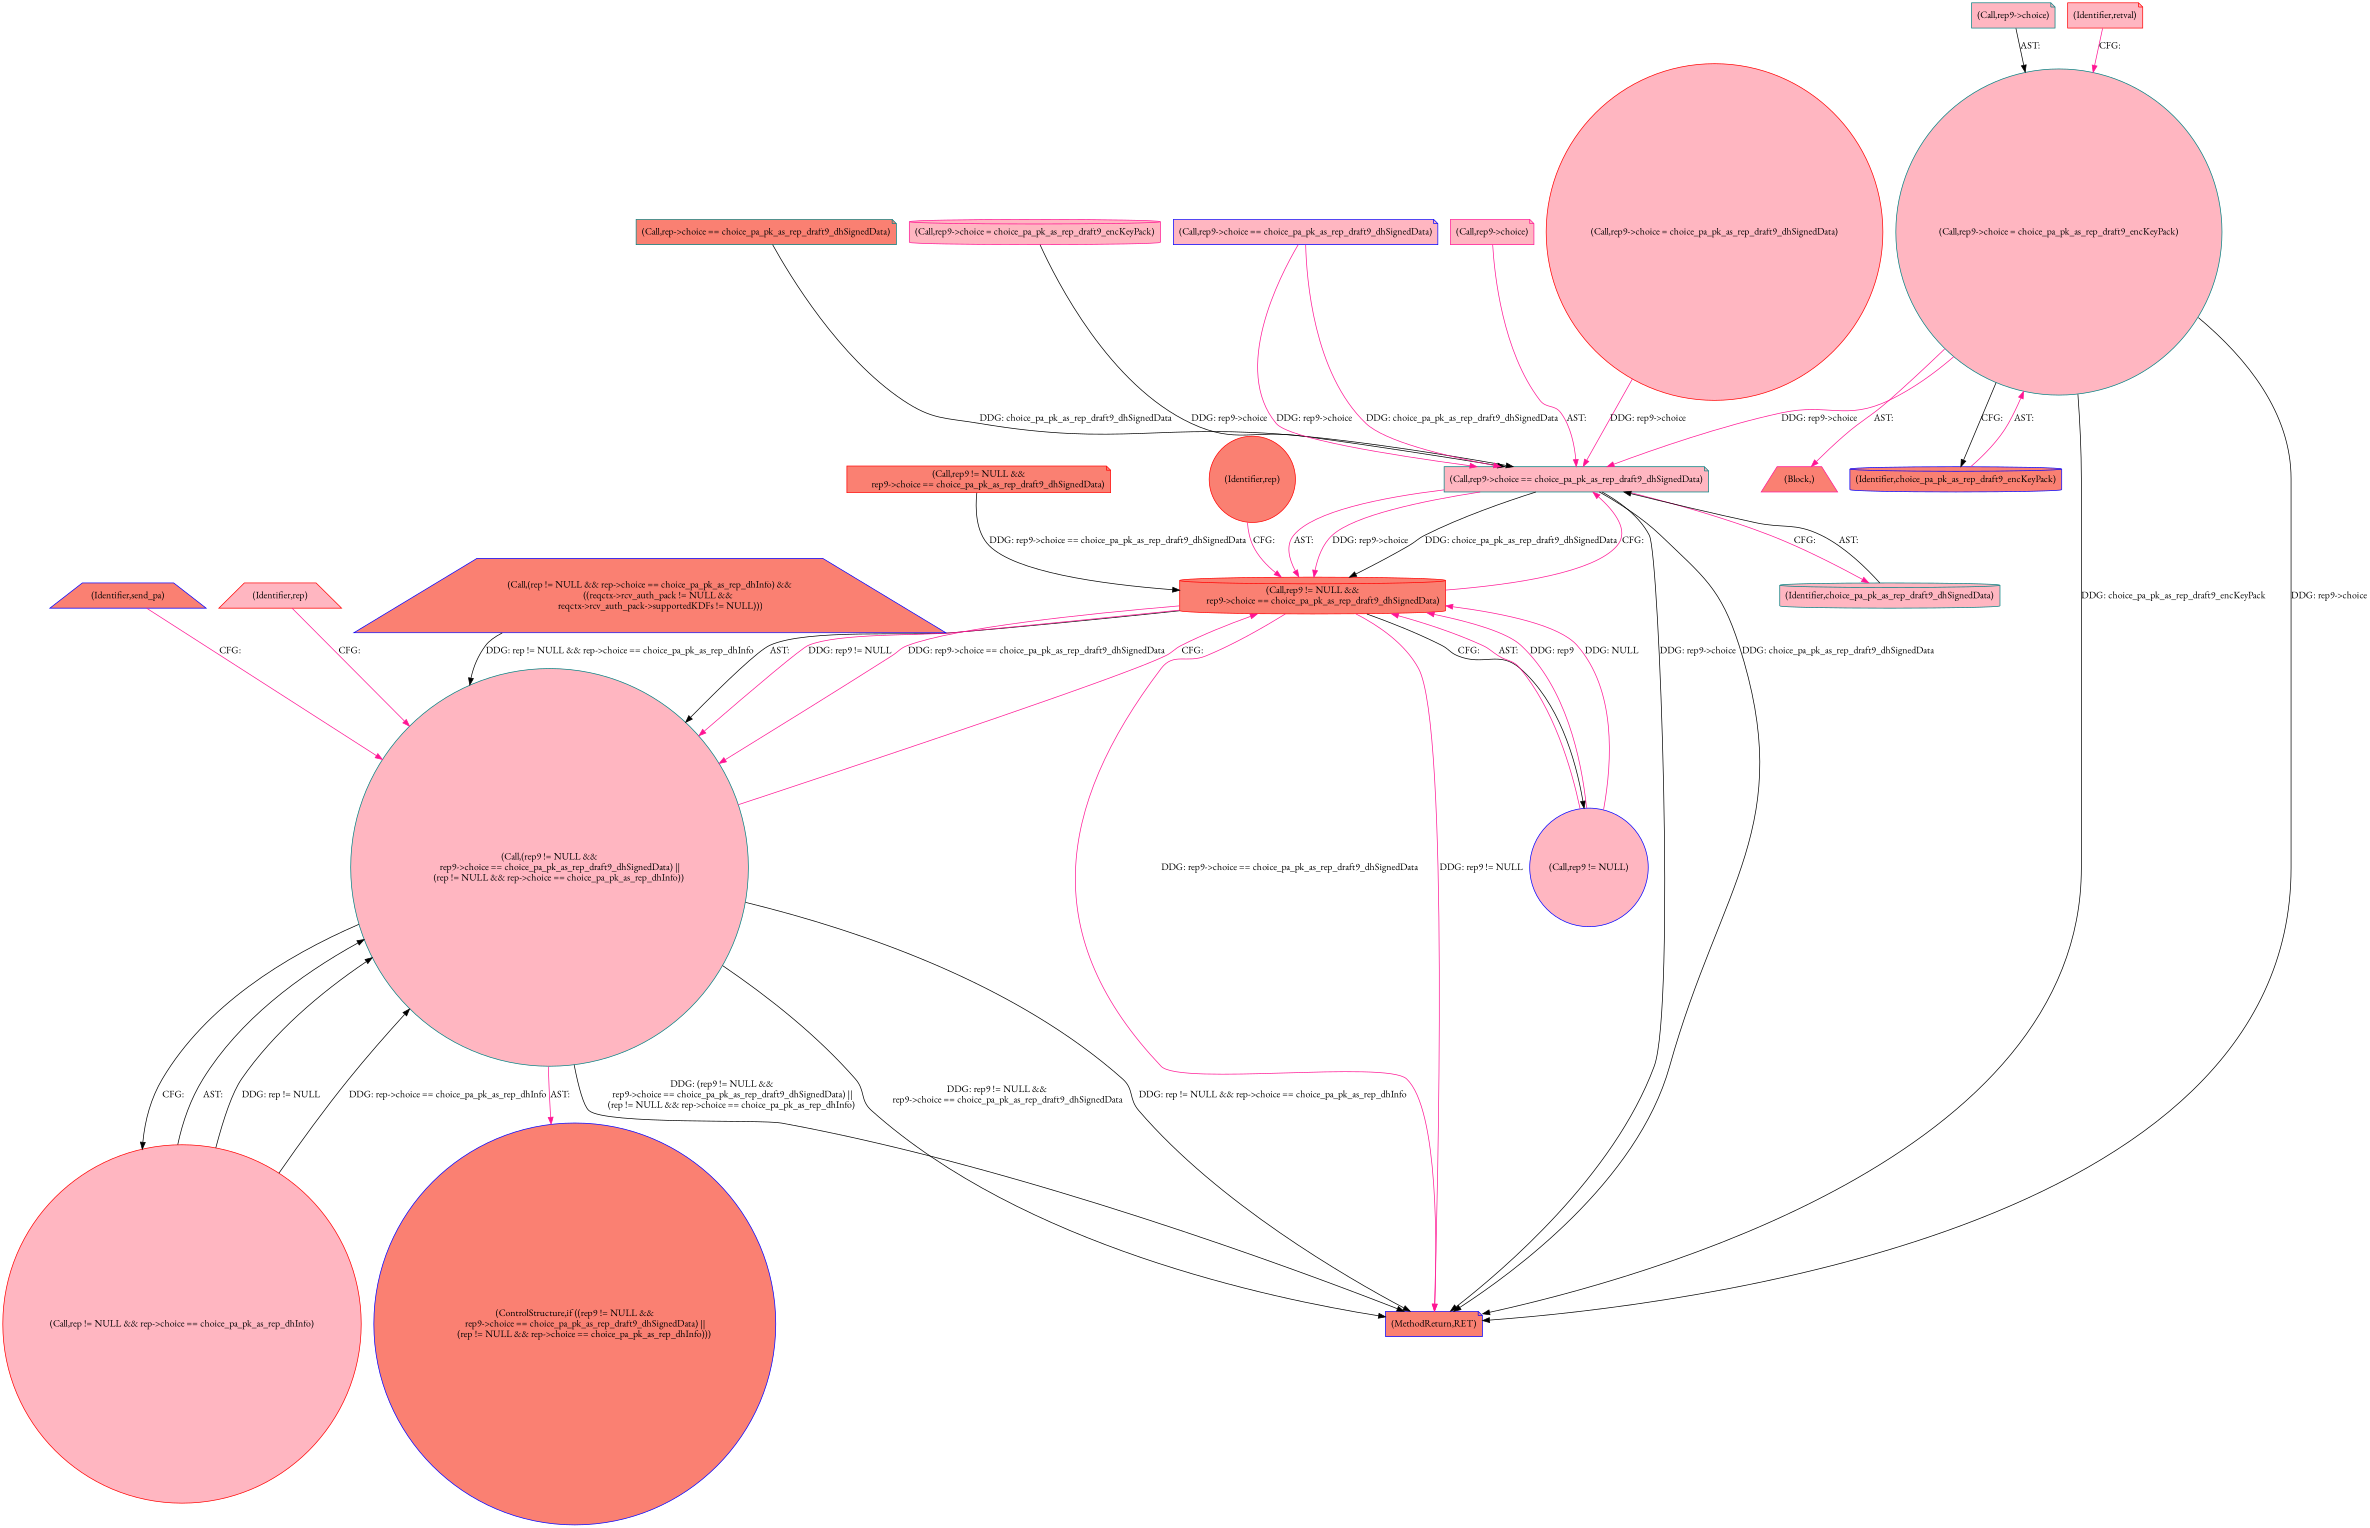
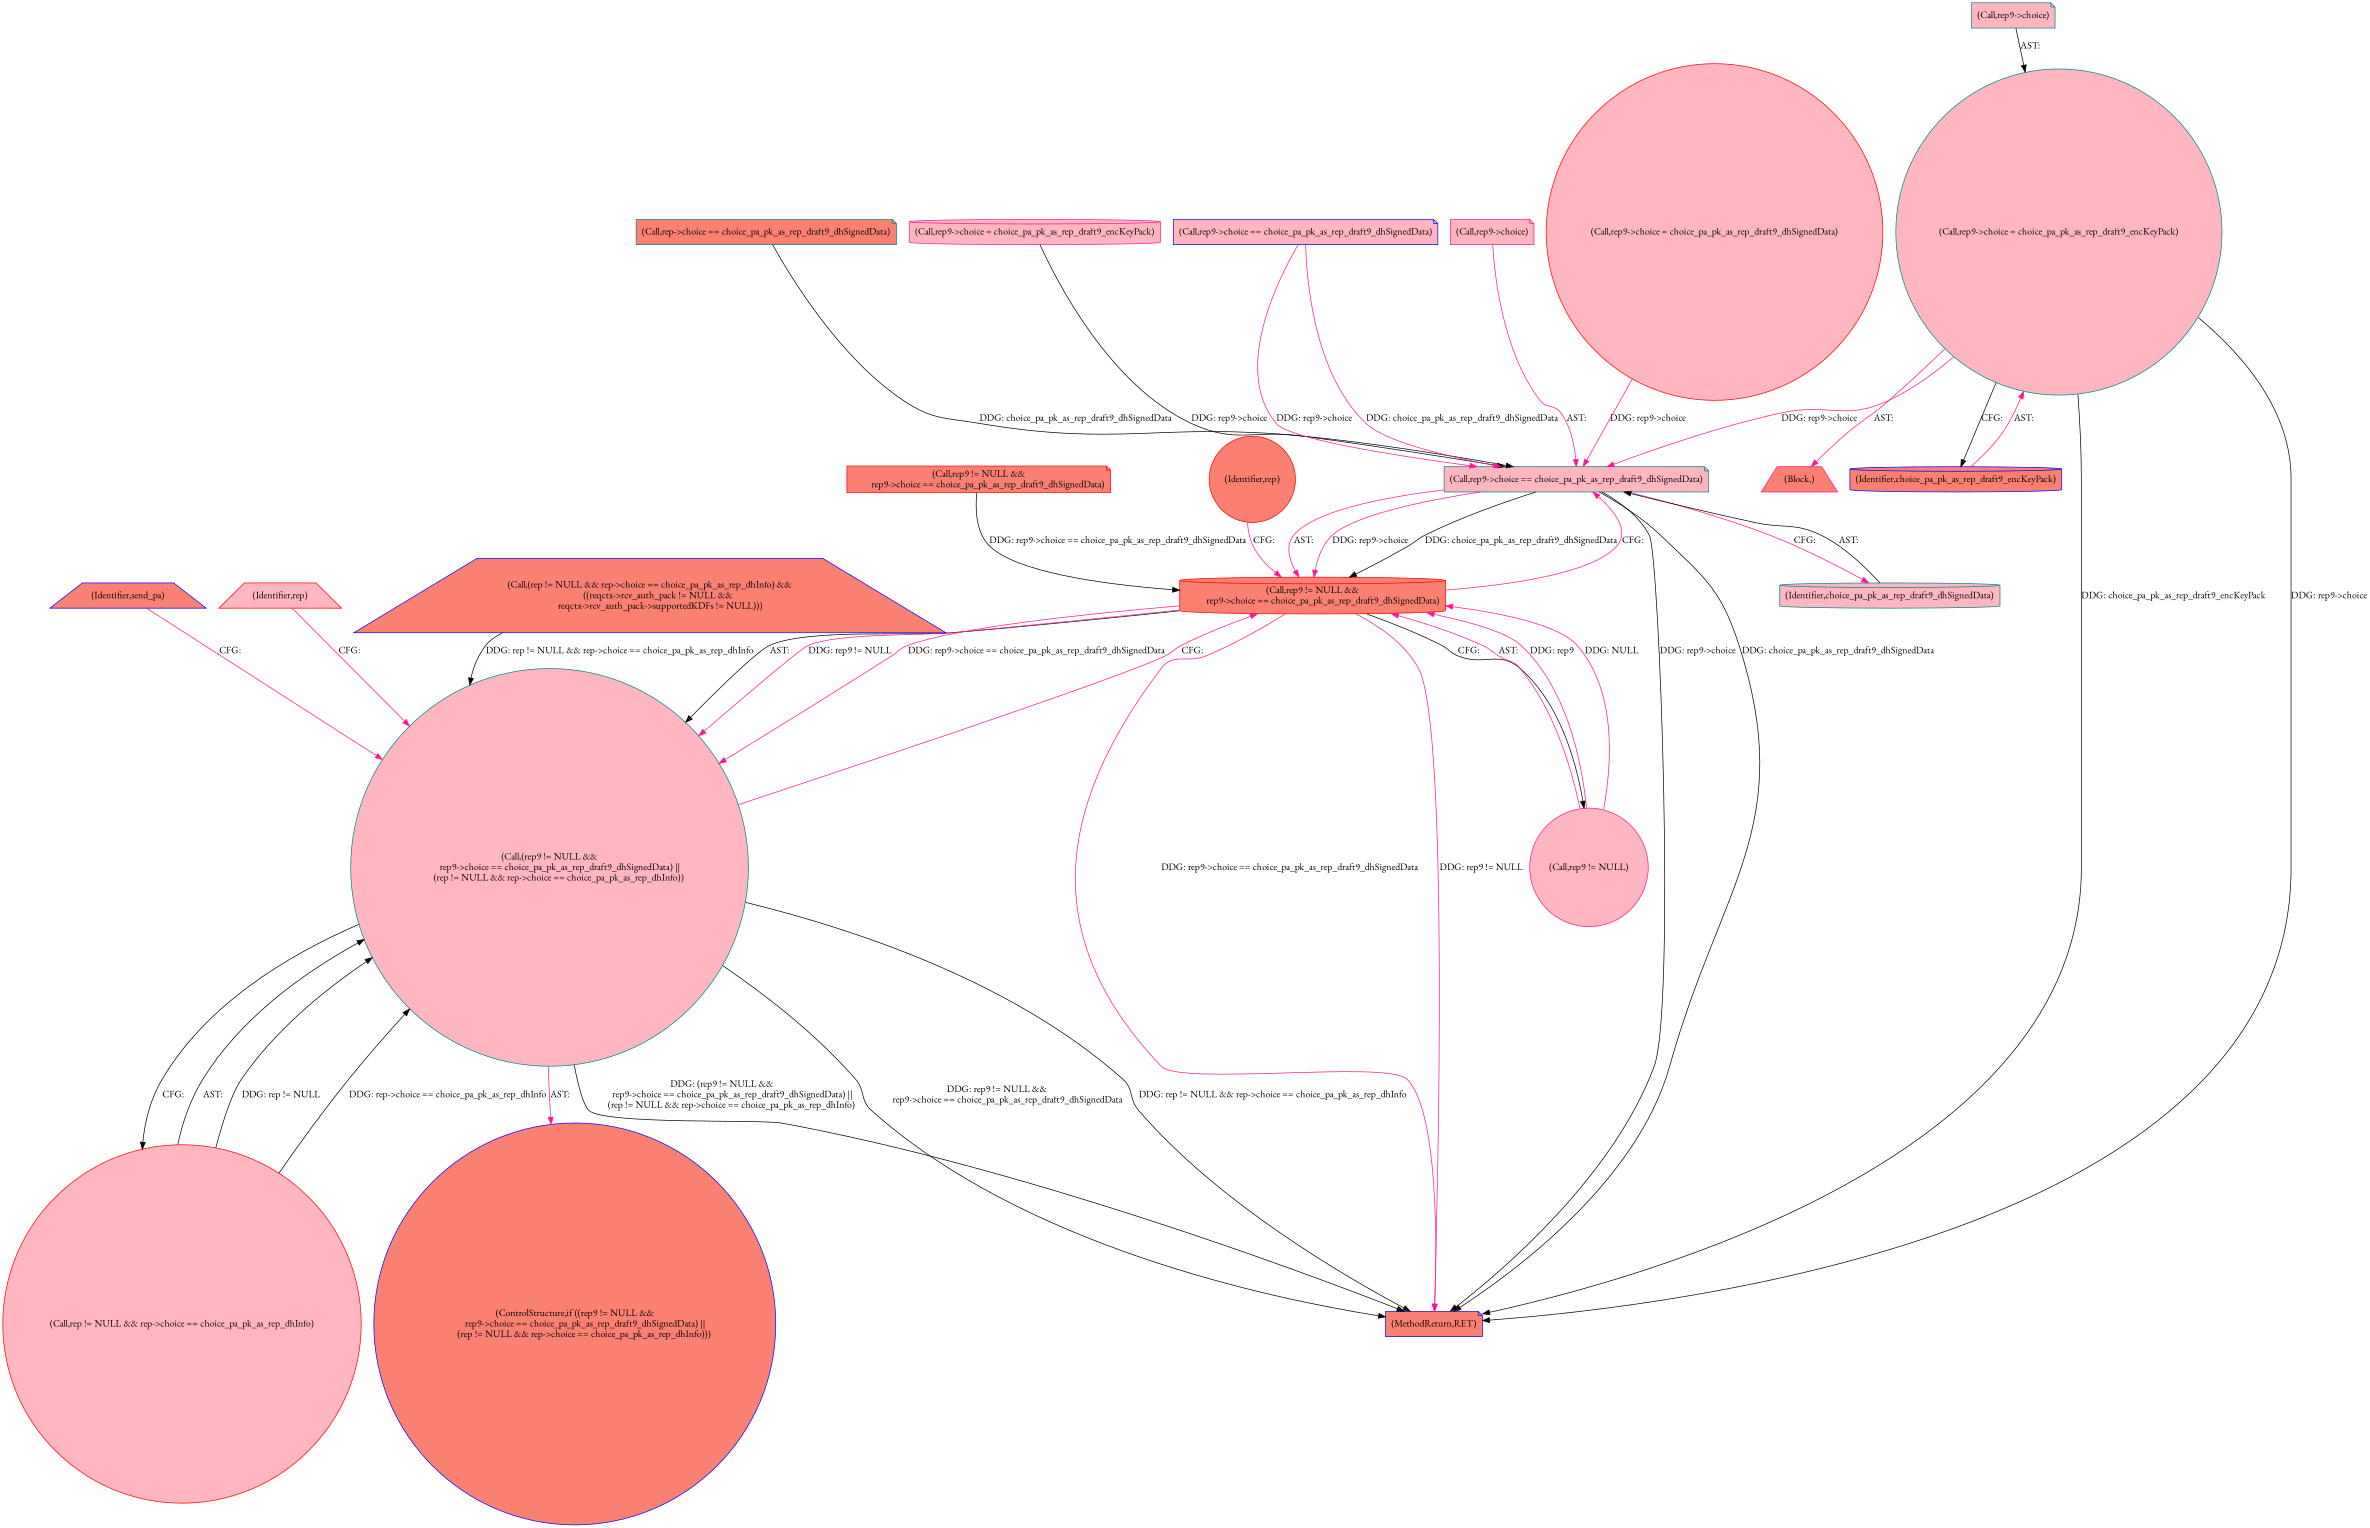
node "(Identifier,retval)": removed
node "(Call,rep9 != NULL)": color blue -> deeppink
